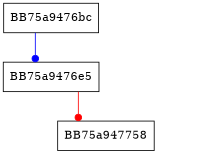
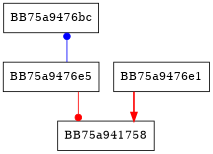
edge "BB75a9476bc" -> "BB75a9476e5": reversed
node "BB75a9476e1": added
node "BB75a947758": label "BB75a947758" -> "BB75a941758"
